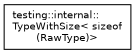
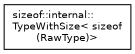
node "testing::internal:: TypeWithSize< sizeof (RawType)>": label "testing::internal:: TypeWithSize< sizeof (RawType)>" -> "sizeof::internal:: TypeWithSize< sizeof (RawType)>"
